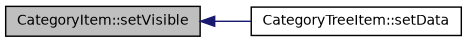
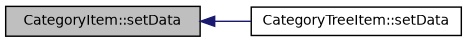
node "CategoryItem::setVisible": label "CategoryItem::setVisible" -> "CategoryItem::setData"
